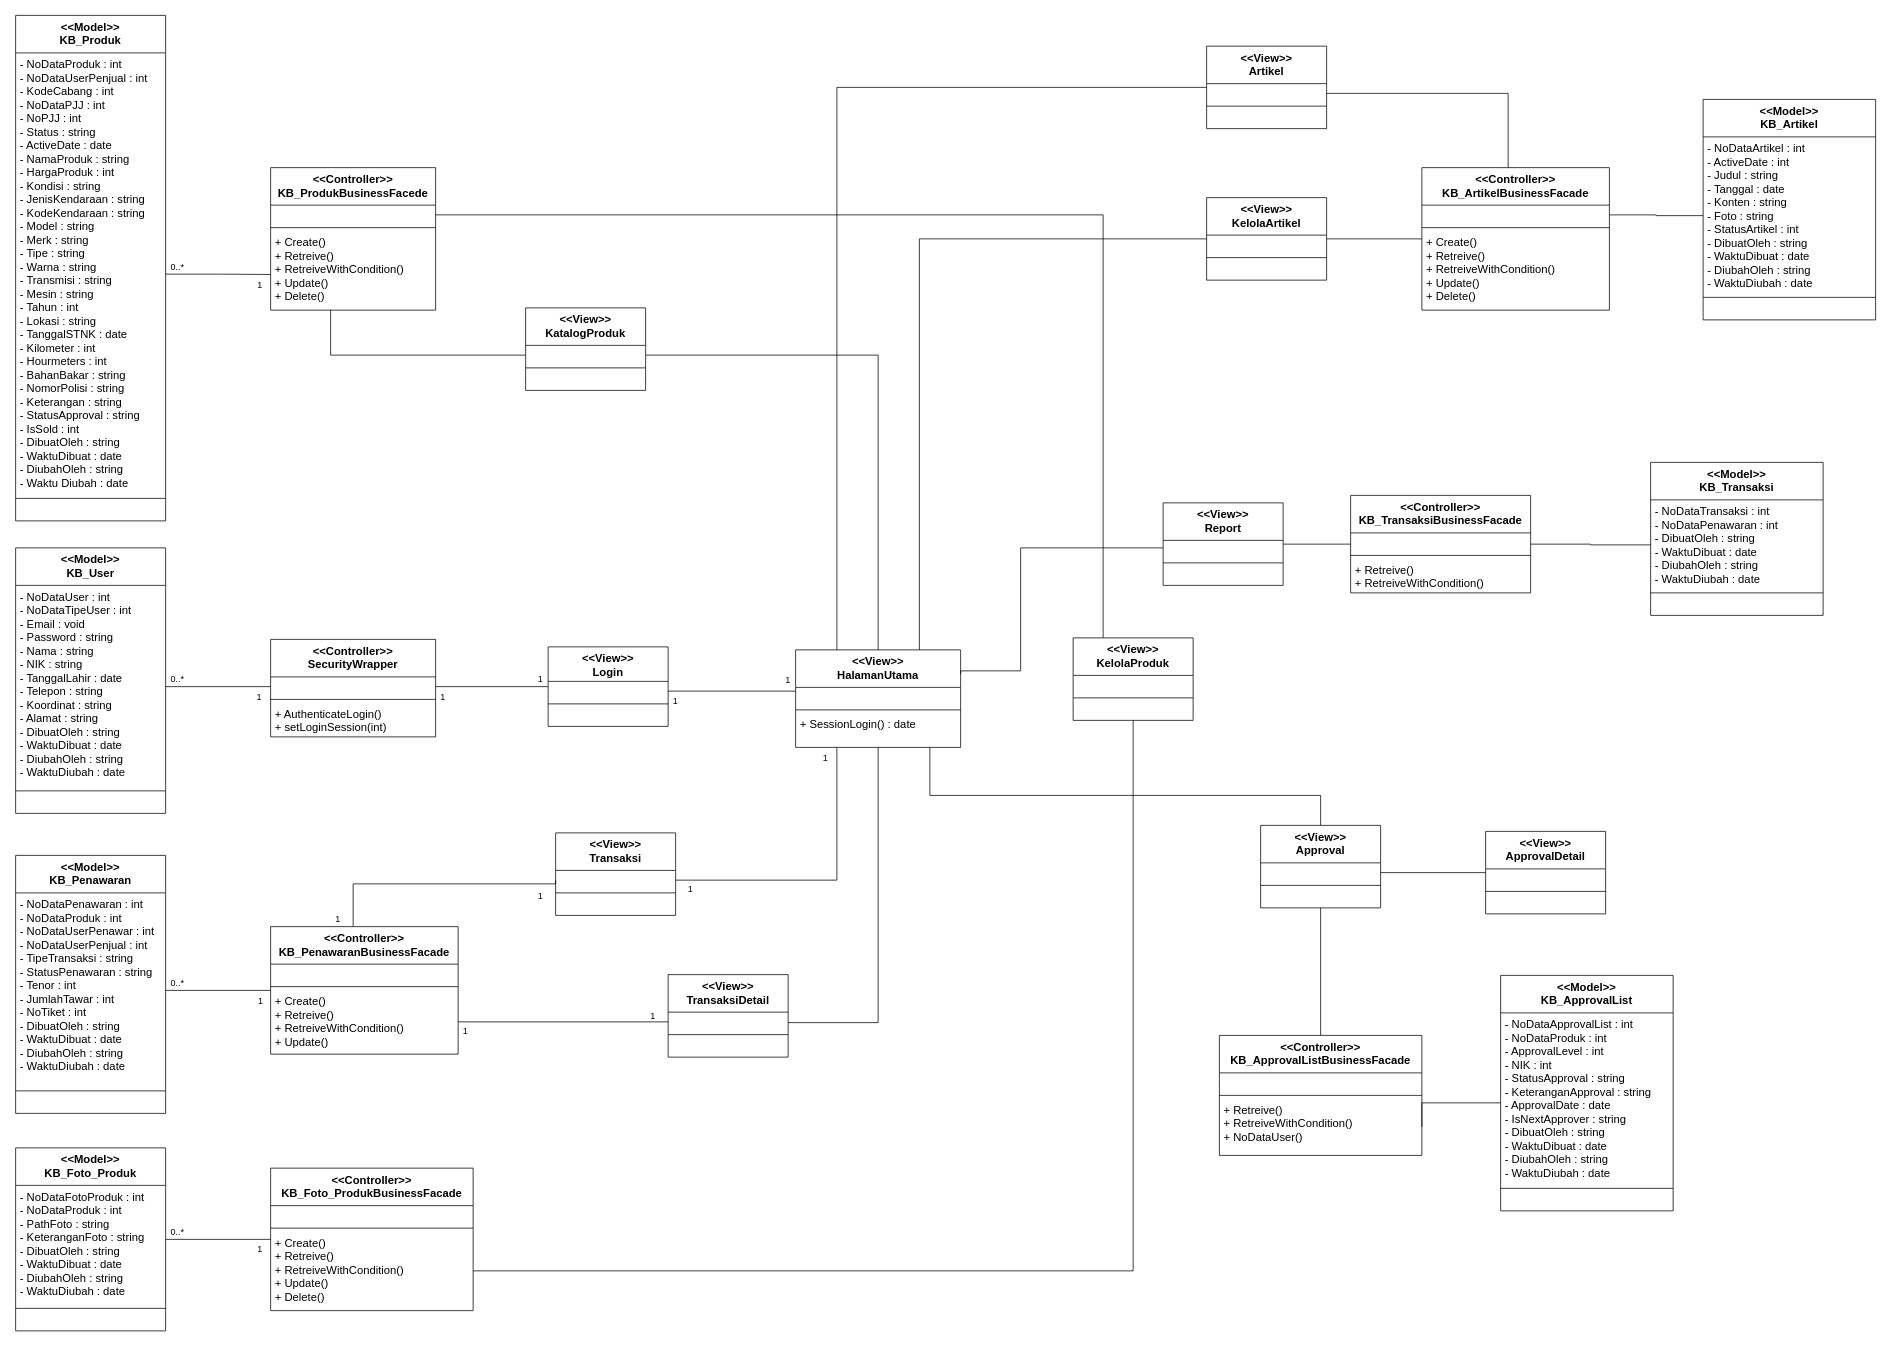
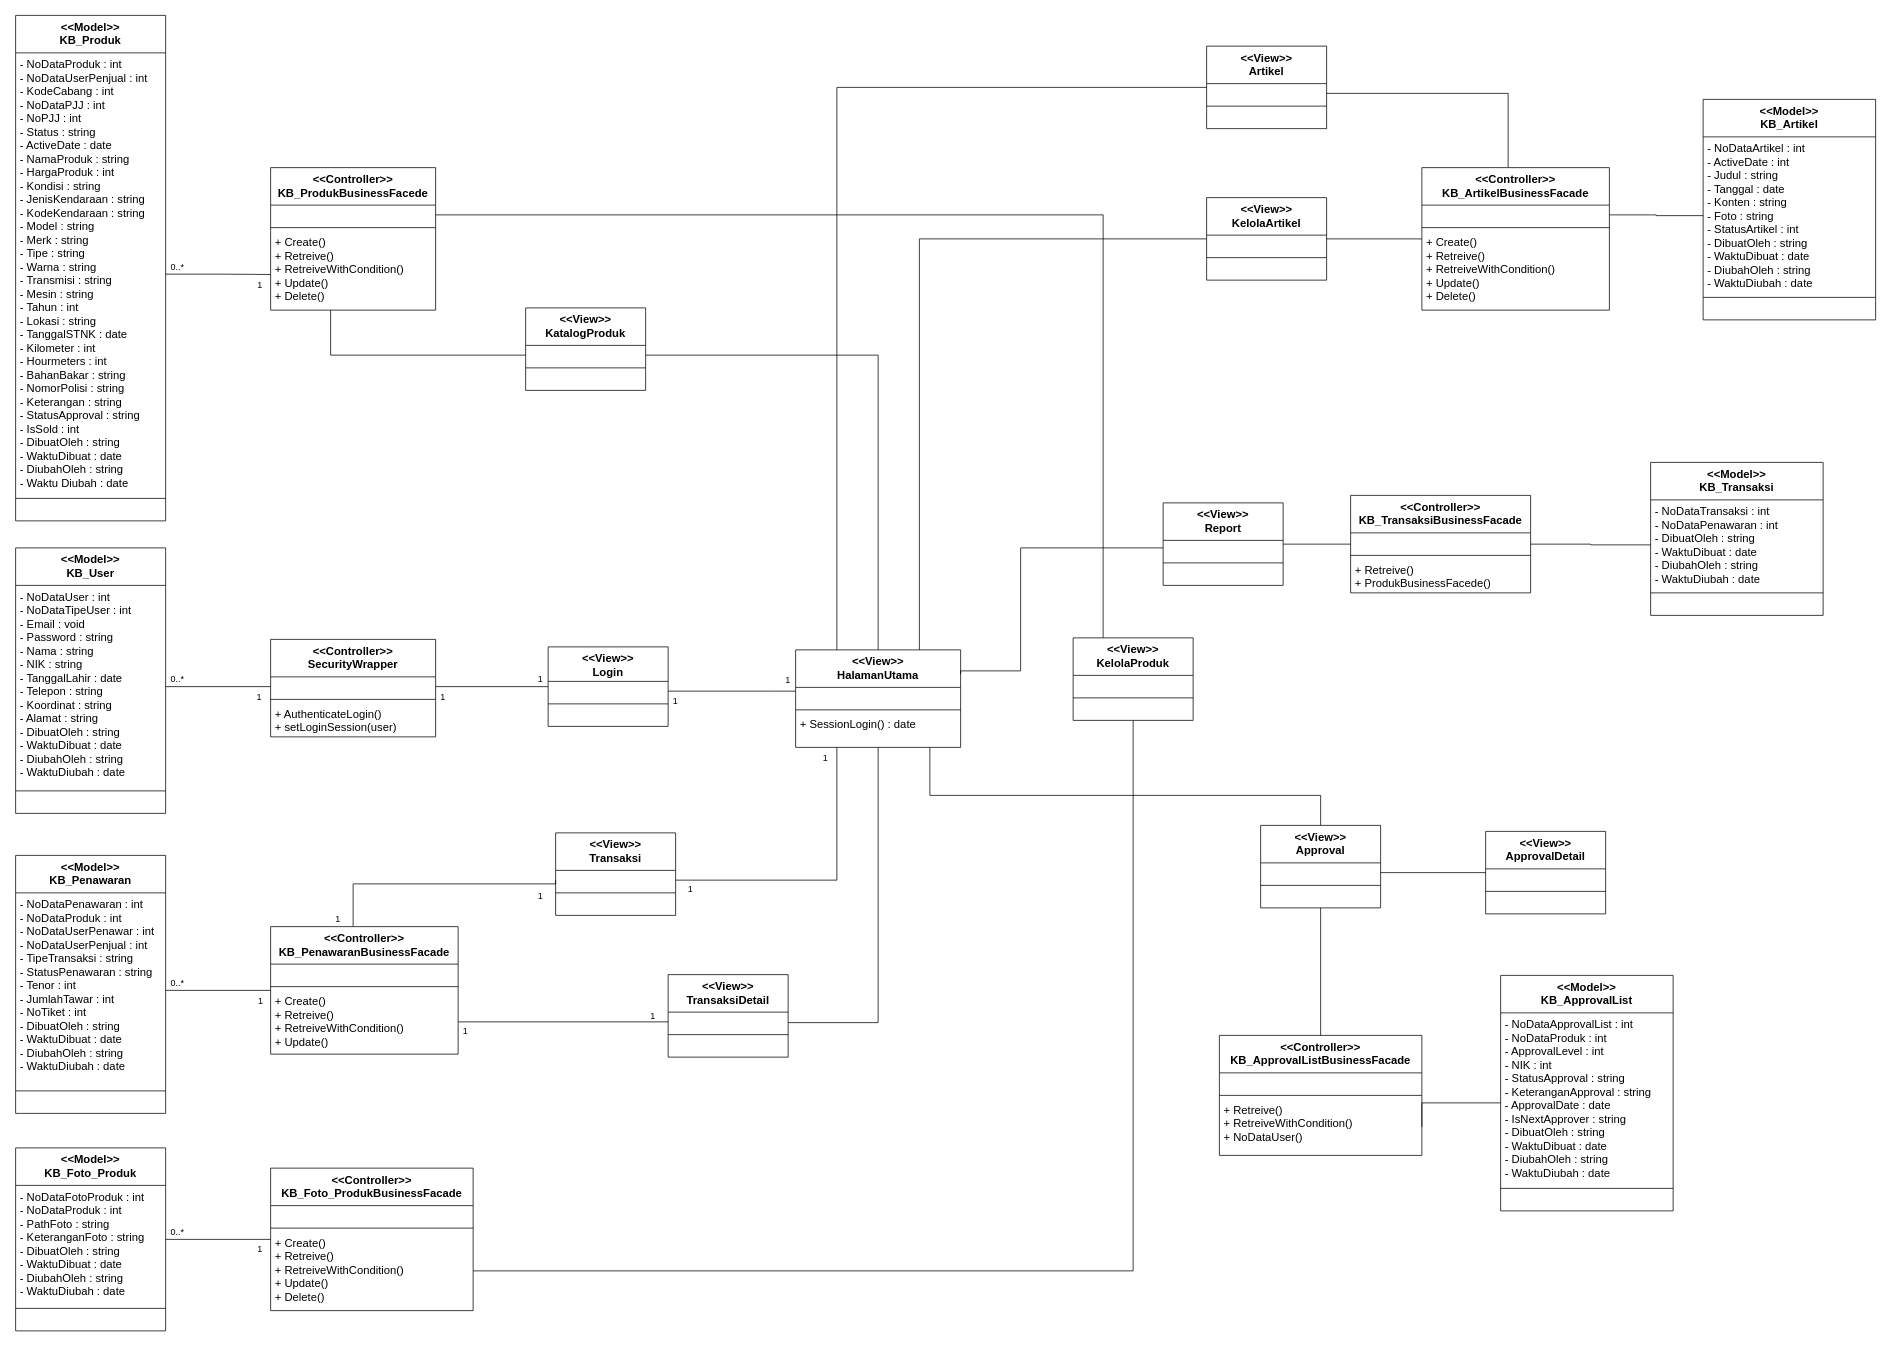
node "+ Retreive() + RetreiveWithCondition()": label "+ Retreive() + RetreiveWithCondition()" -> "+ Retreive() + ProdukBusinessFacede()"
node "+ AuthenticateLogin() + setLoginSession(int)": label "+ AuthenticateLogin() + setLoginSession(int)" -> "+ AuthenticateLogin() + setLoginSession(user)"
